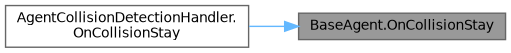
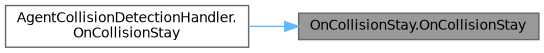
node "BaseAgent.OnCollisionStay": label "BaseAgent.OnCollisionStay" -> "OnCollisionStay.OnCollisionStay"
